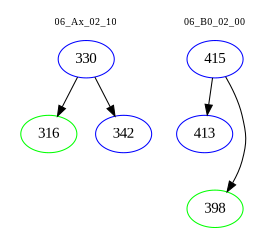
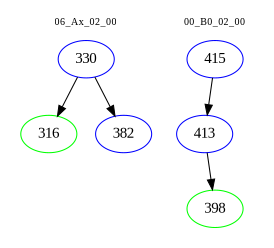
cluster "06_Ax_02_10": label "06_Ax_02_10" -> "06_Ax_02_00"
cluster "06_B0_02_00": label "06_B0_02_00" -> "00_B0_02_00"
edge "415" -> "398": now "413" -> "398"
node "342": label "342" -> "382"
